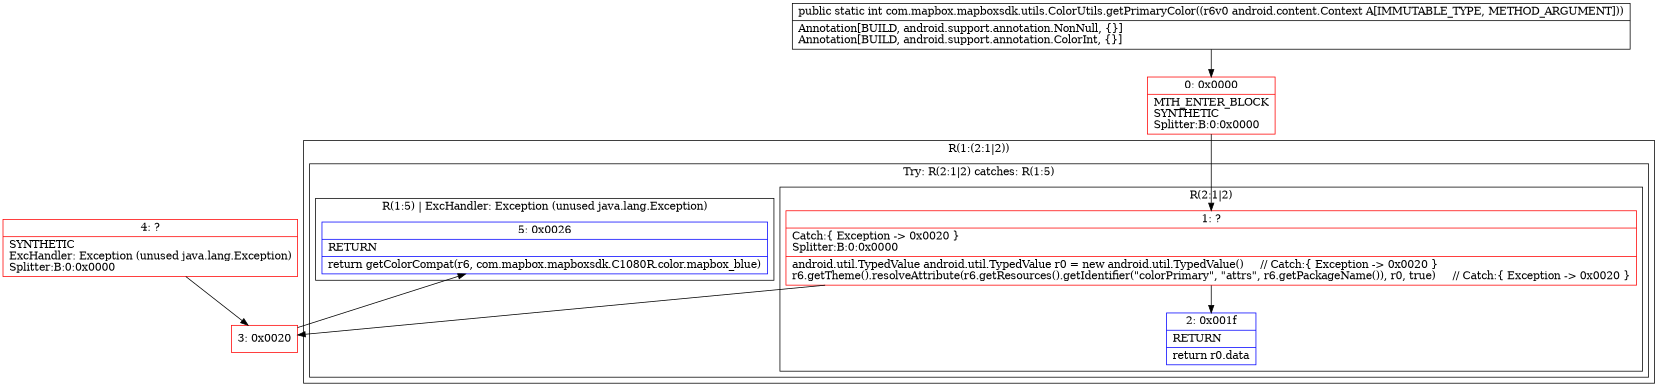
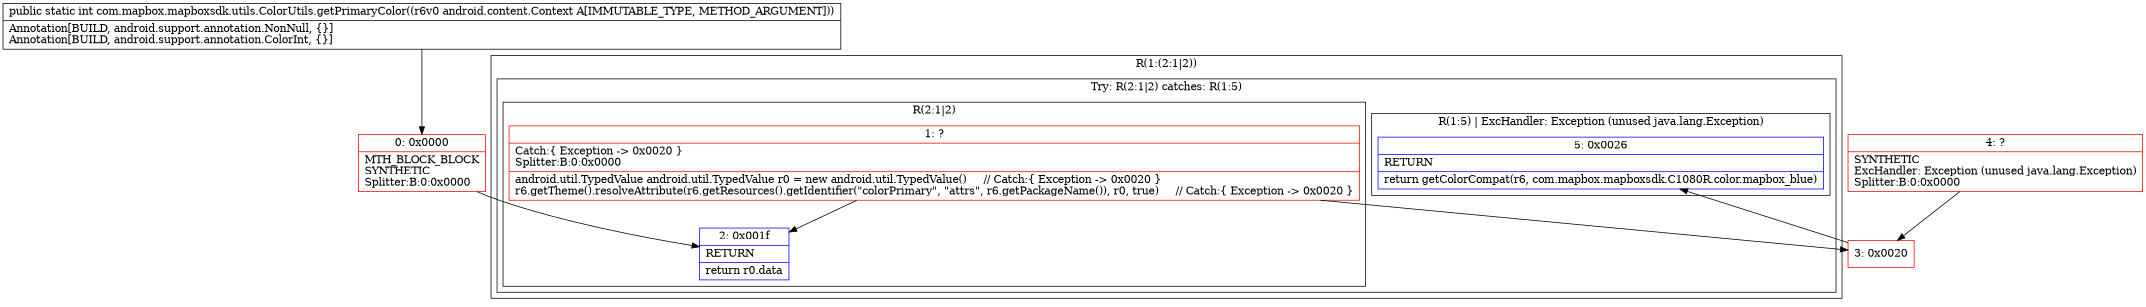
node "0: 0x0000": text "MTH_ENTER_BLOCK" -> "MTH_BLOCK_BLOCK"
edge "0: 0x0000" -> "1: ?": now "0: 0x0000" -> "2: 0x001f"
